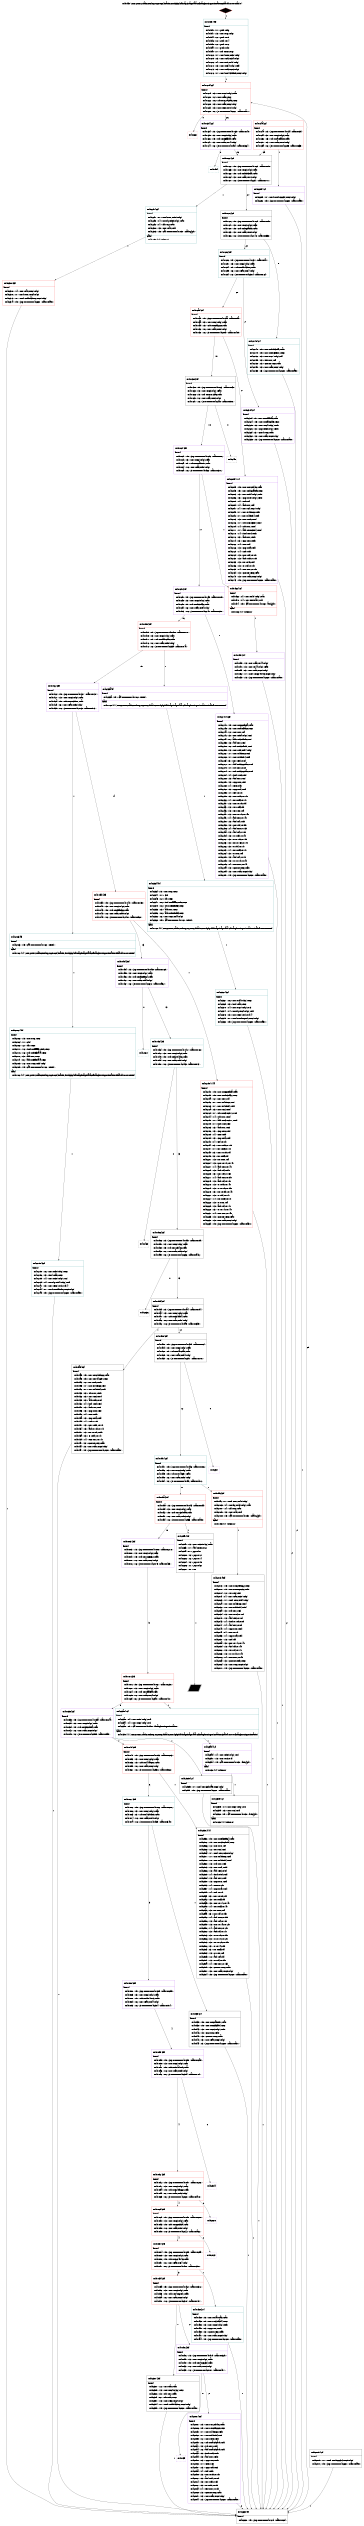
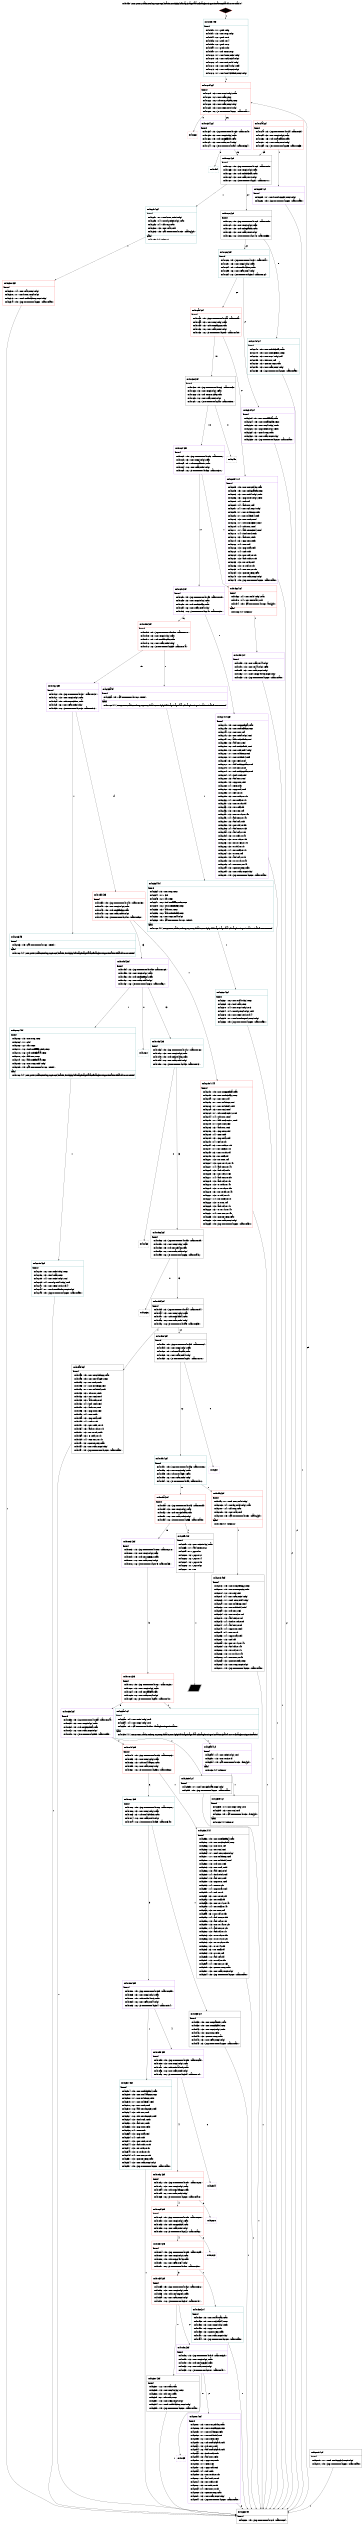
edge "0x402163 [5]" -> "0x402168 [40]": now "0x401d54 [25]" -> "0x402168 [40]"
node "0x402504 [88]": added
